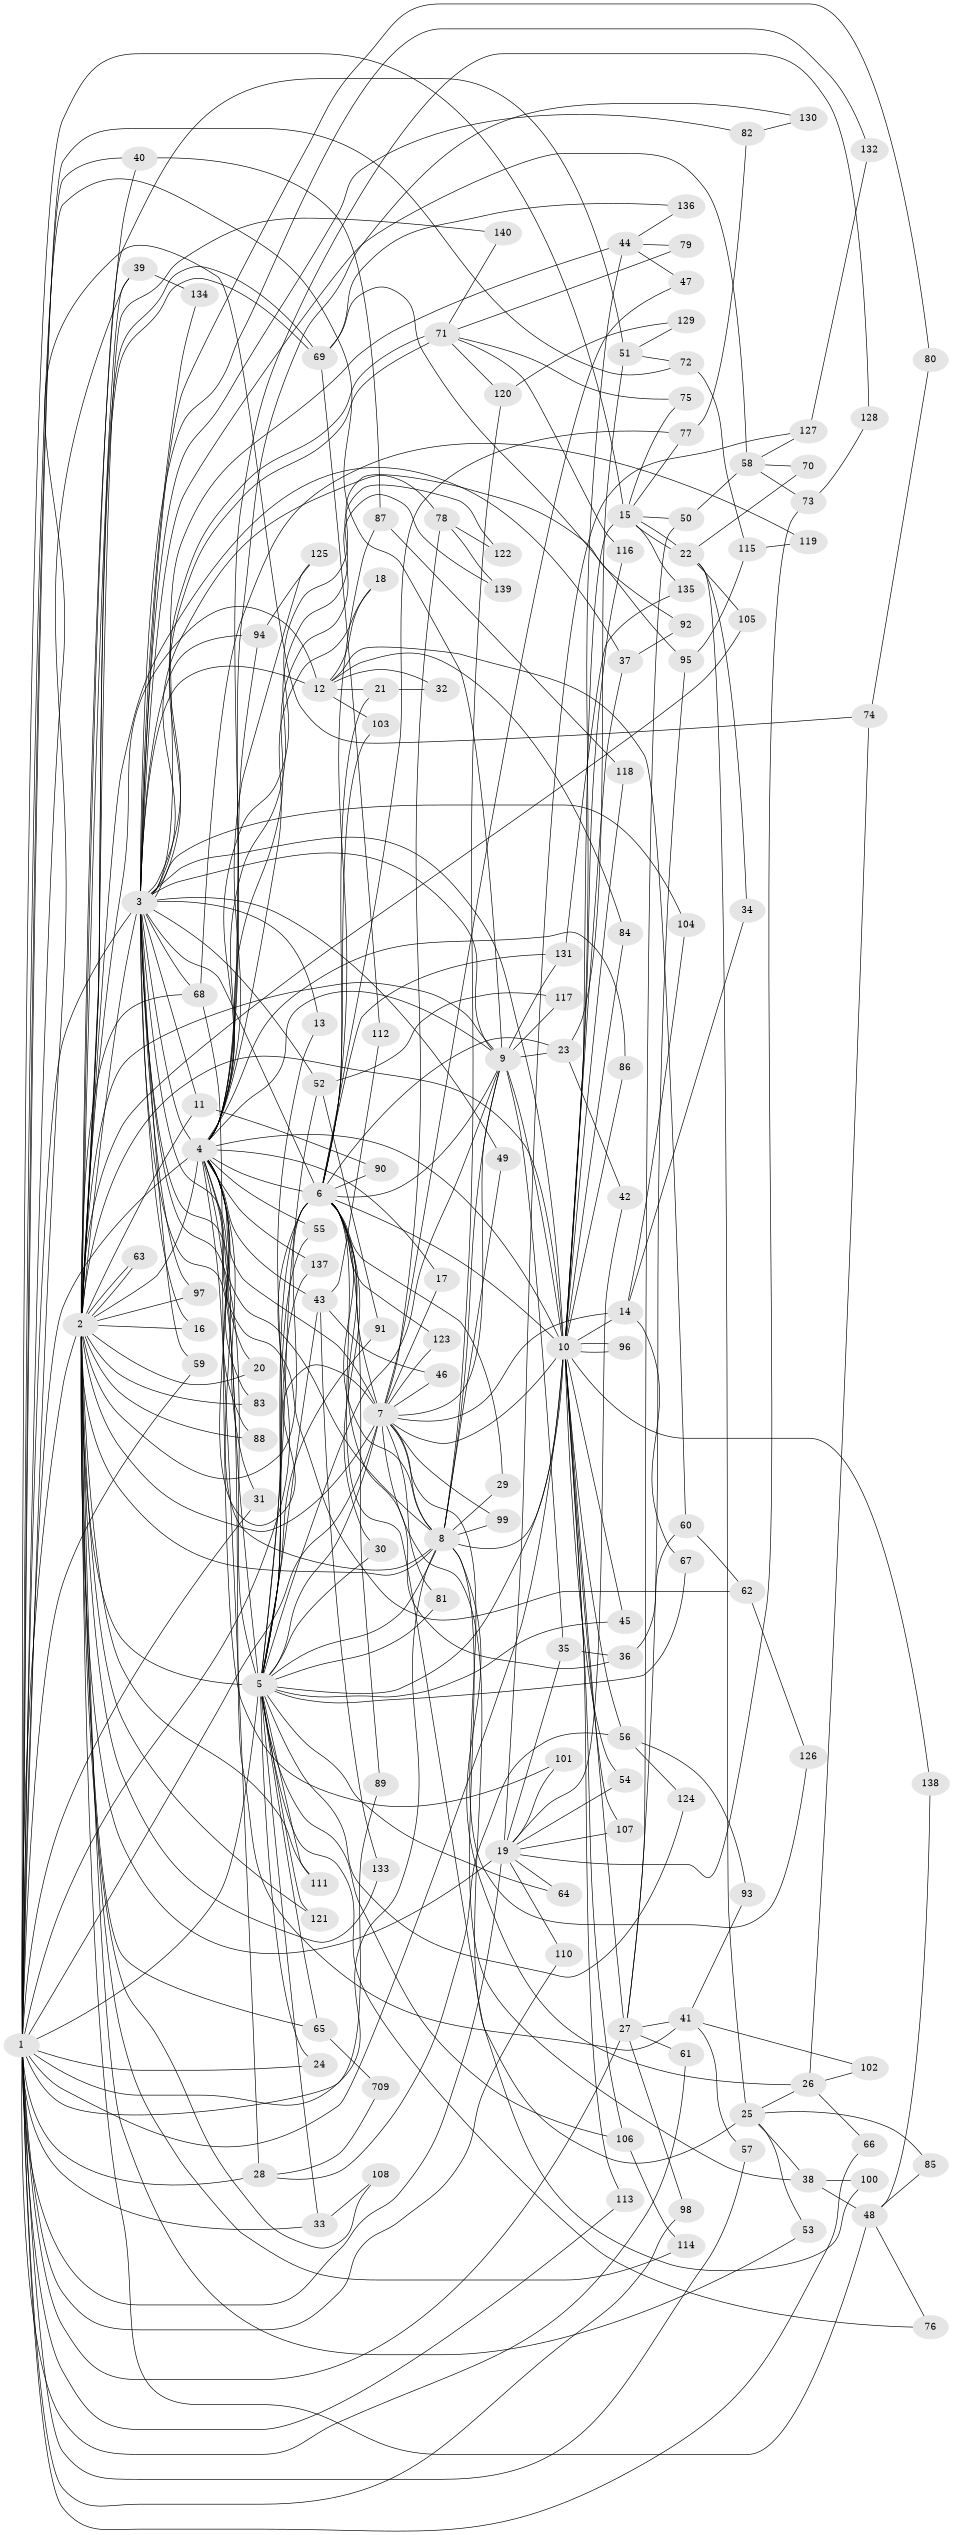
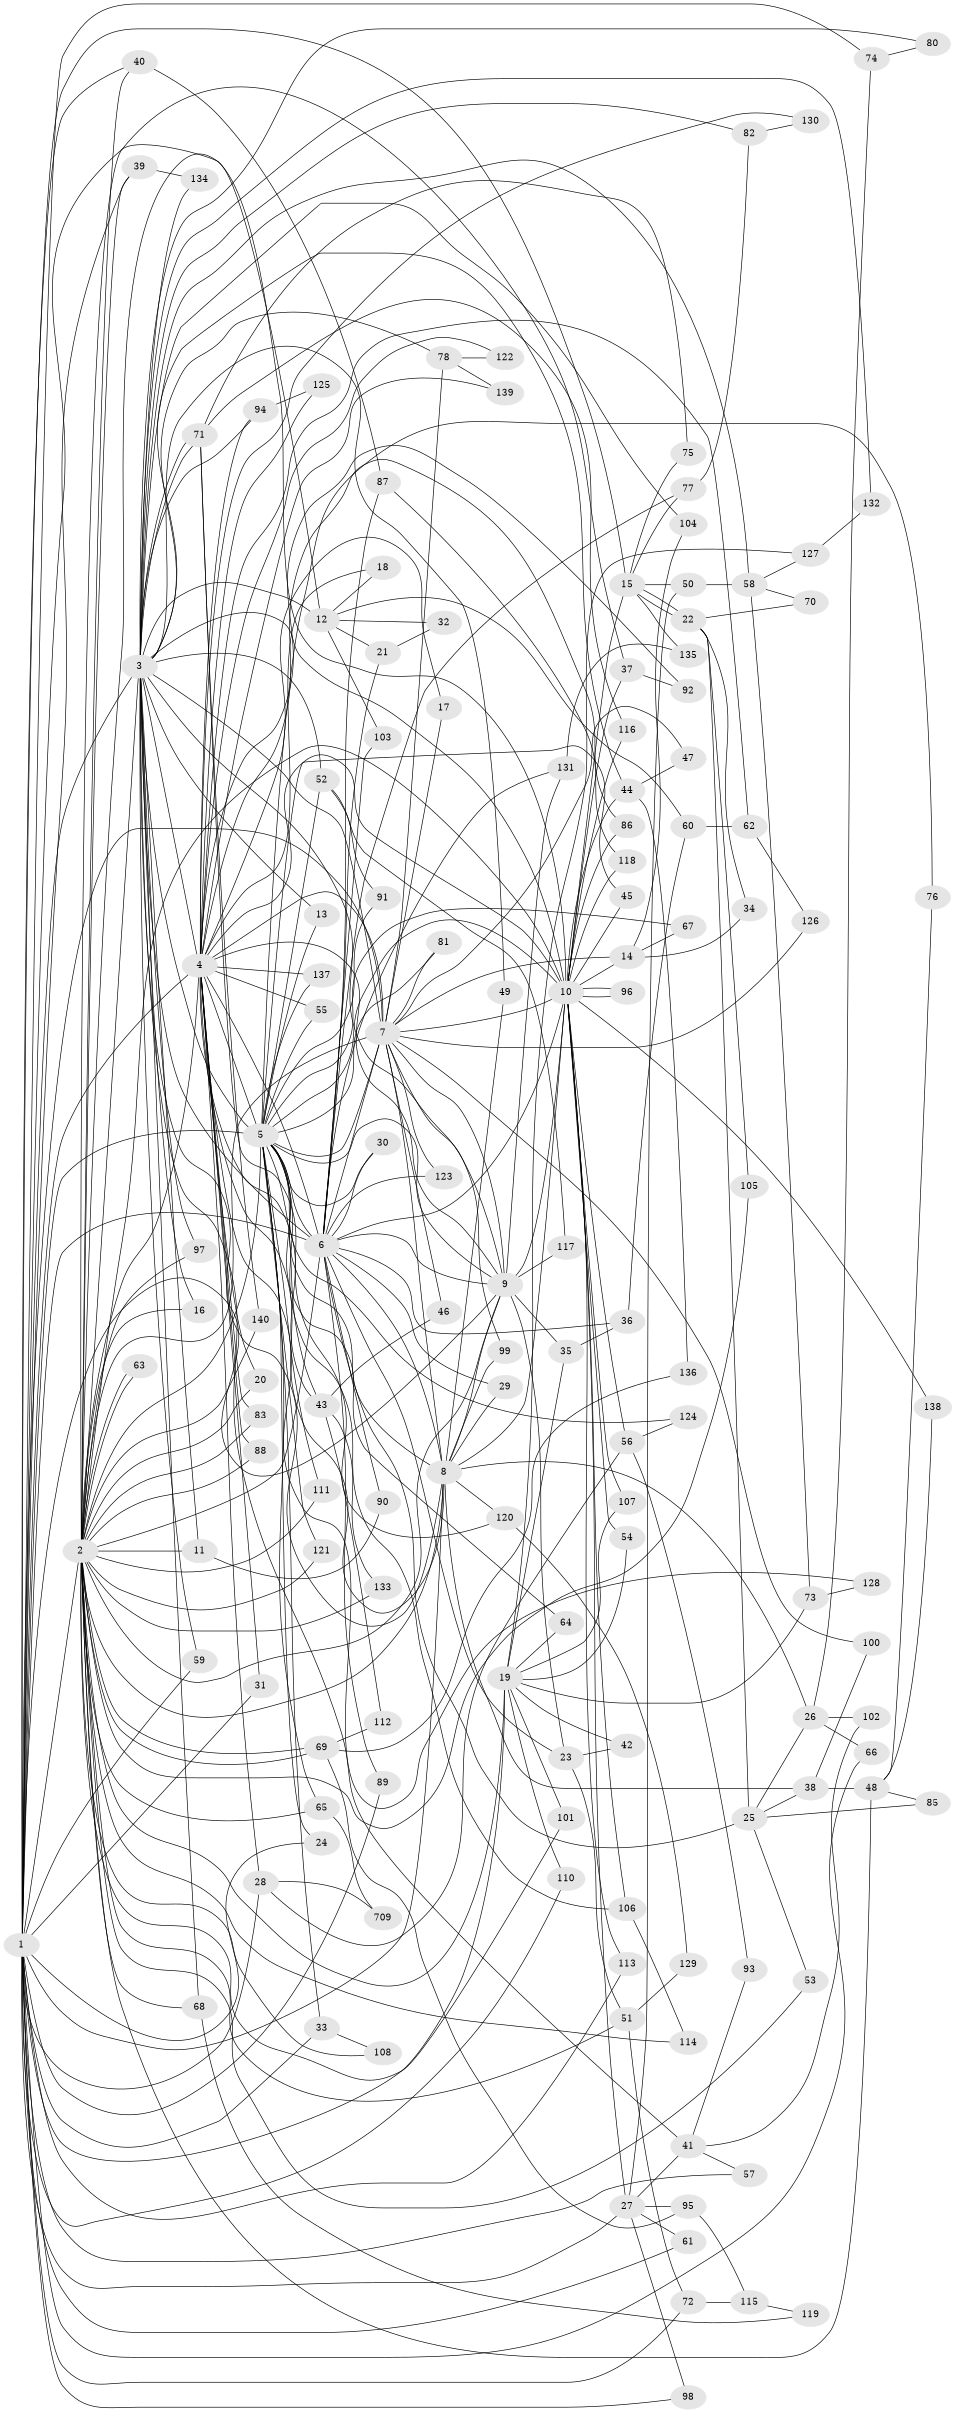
node "79": removed
node "84": removed
edge "68" -- "101": now "2" -- "101"
